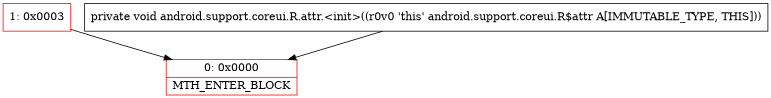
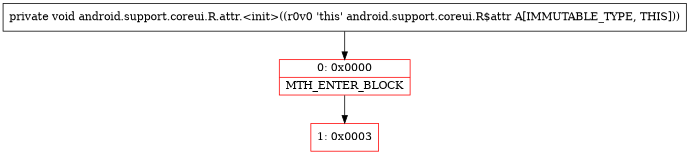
edge "1: 0x0003" -> "0: 0x0000": reversed
